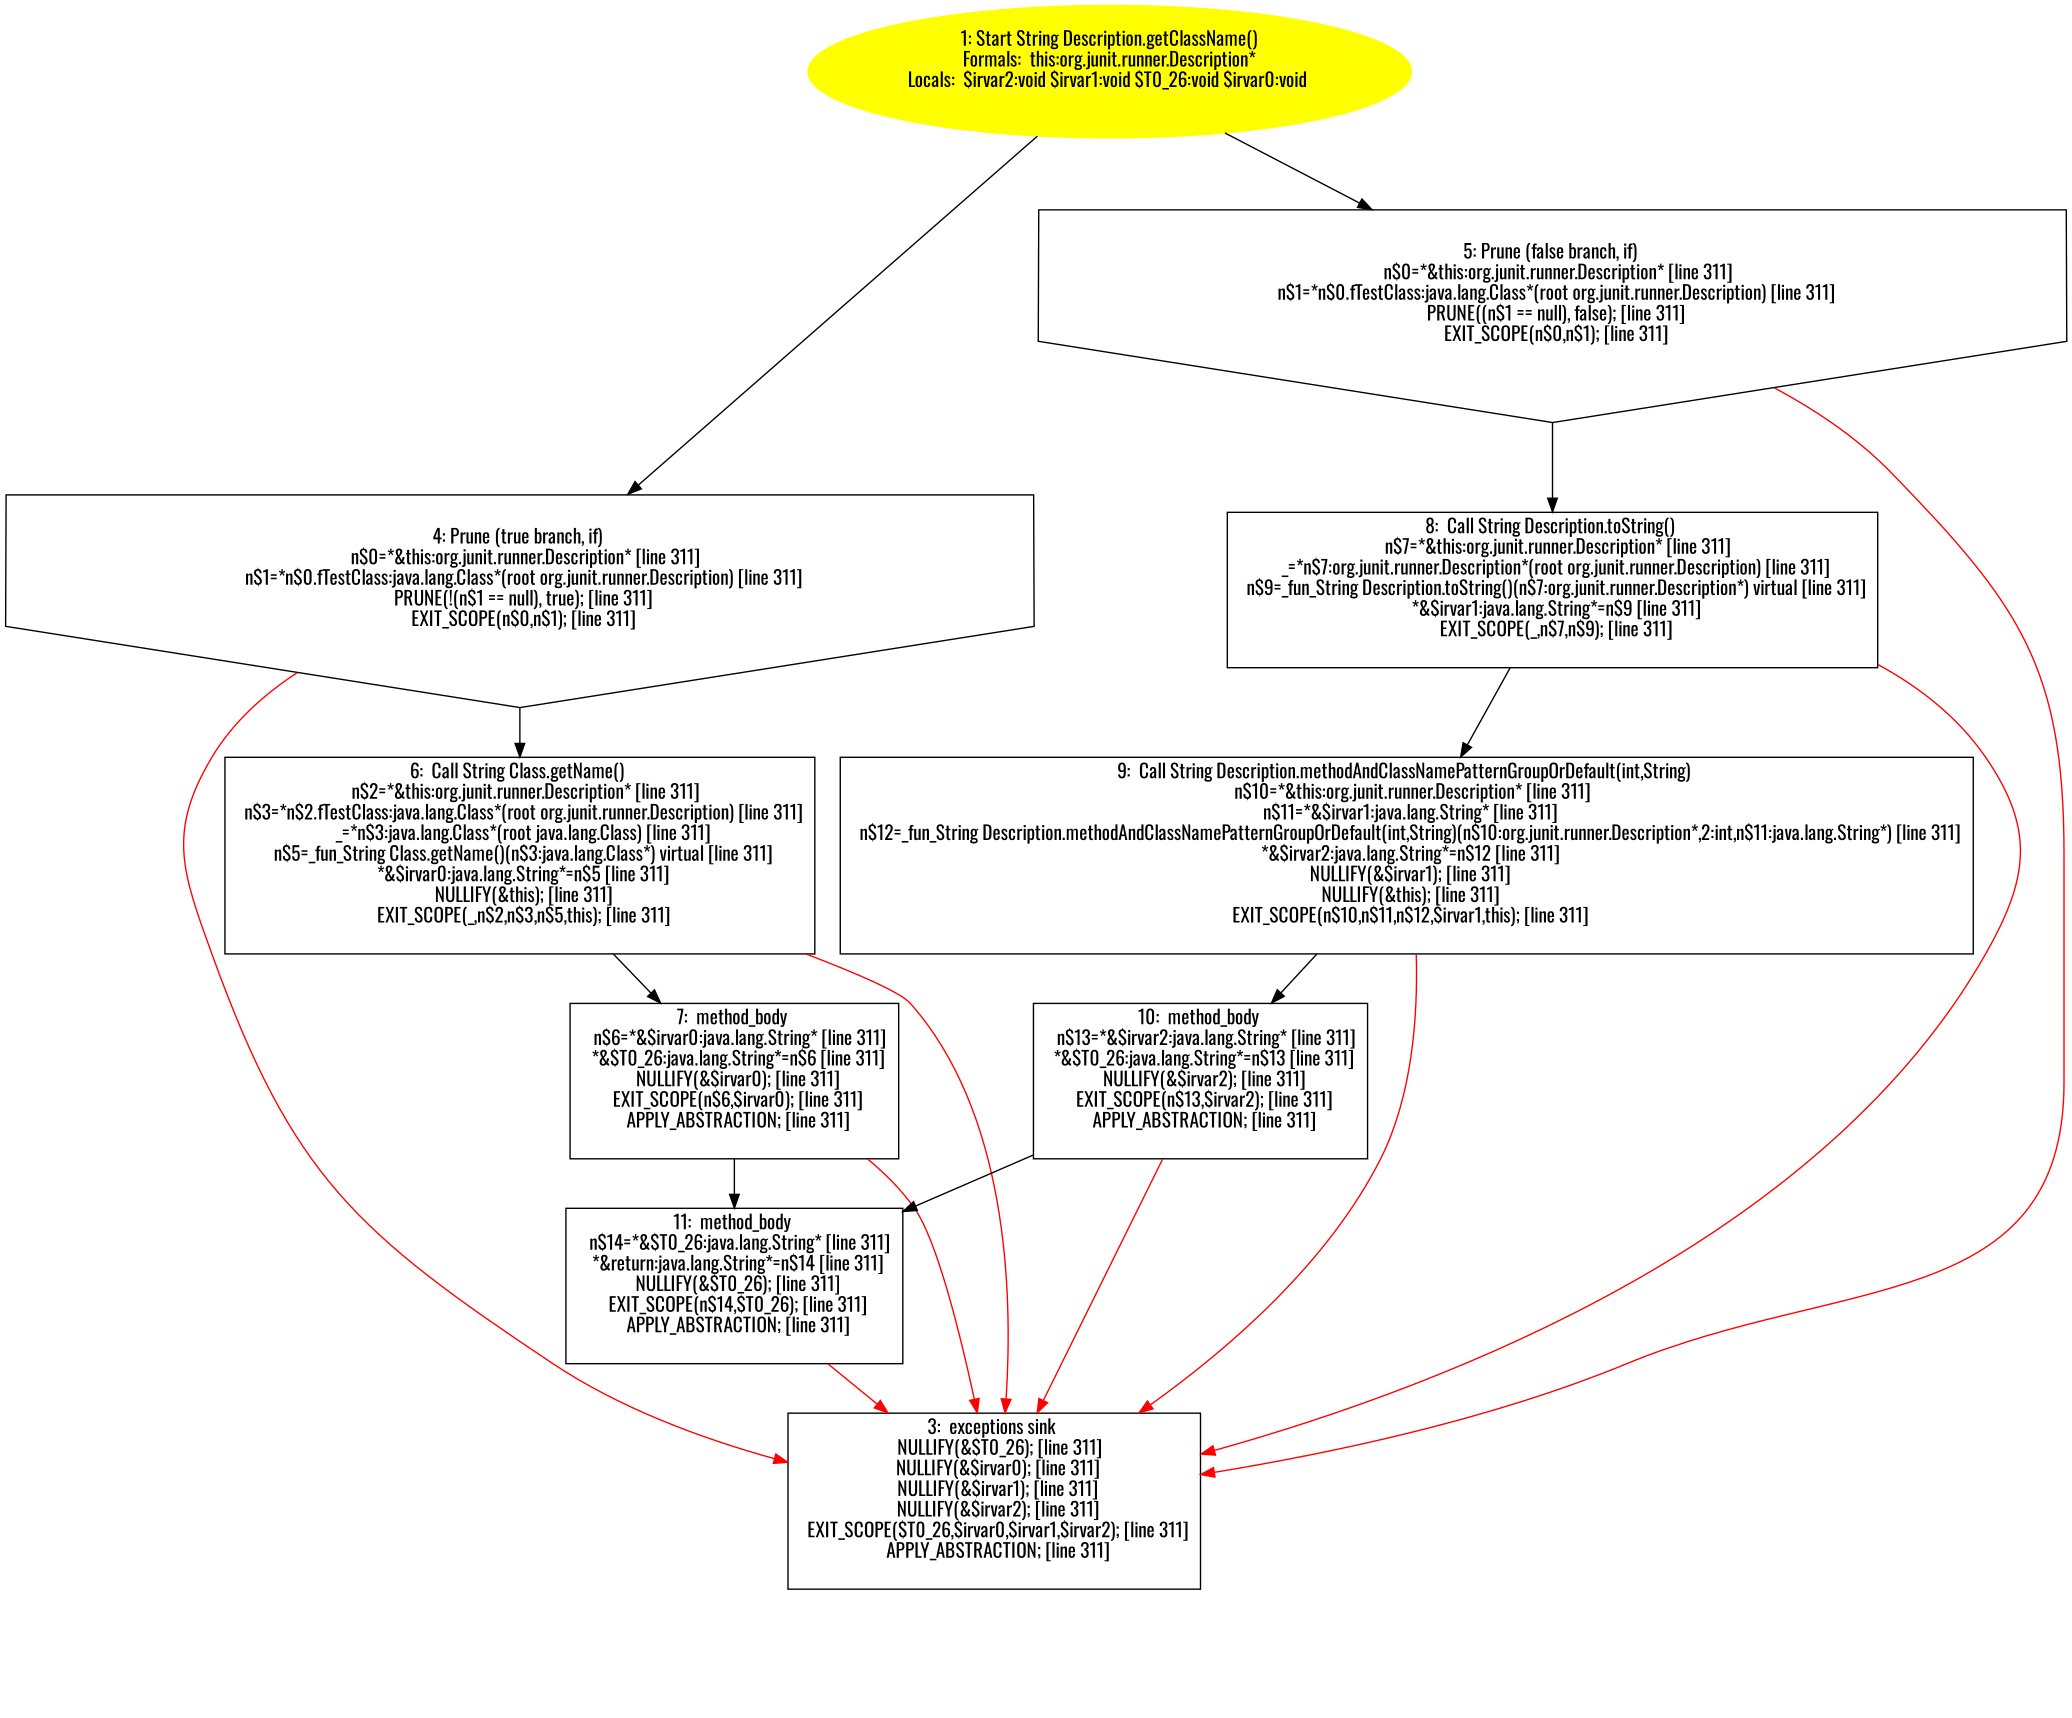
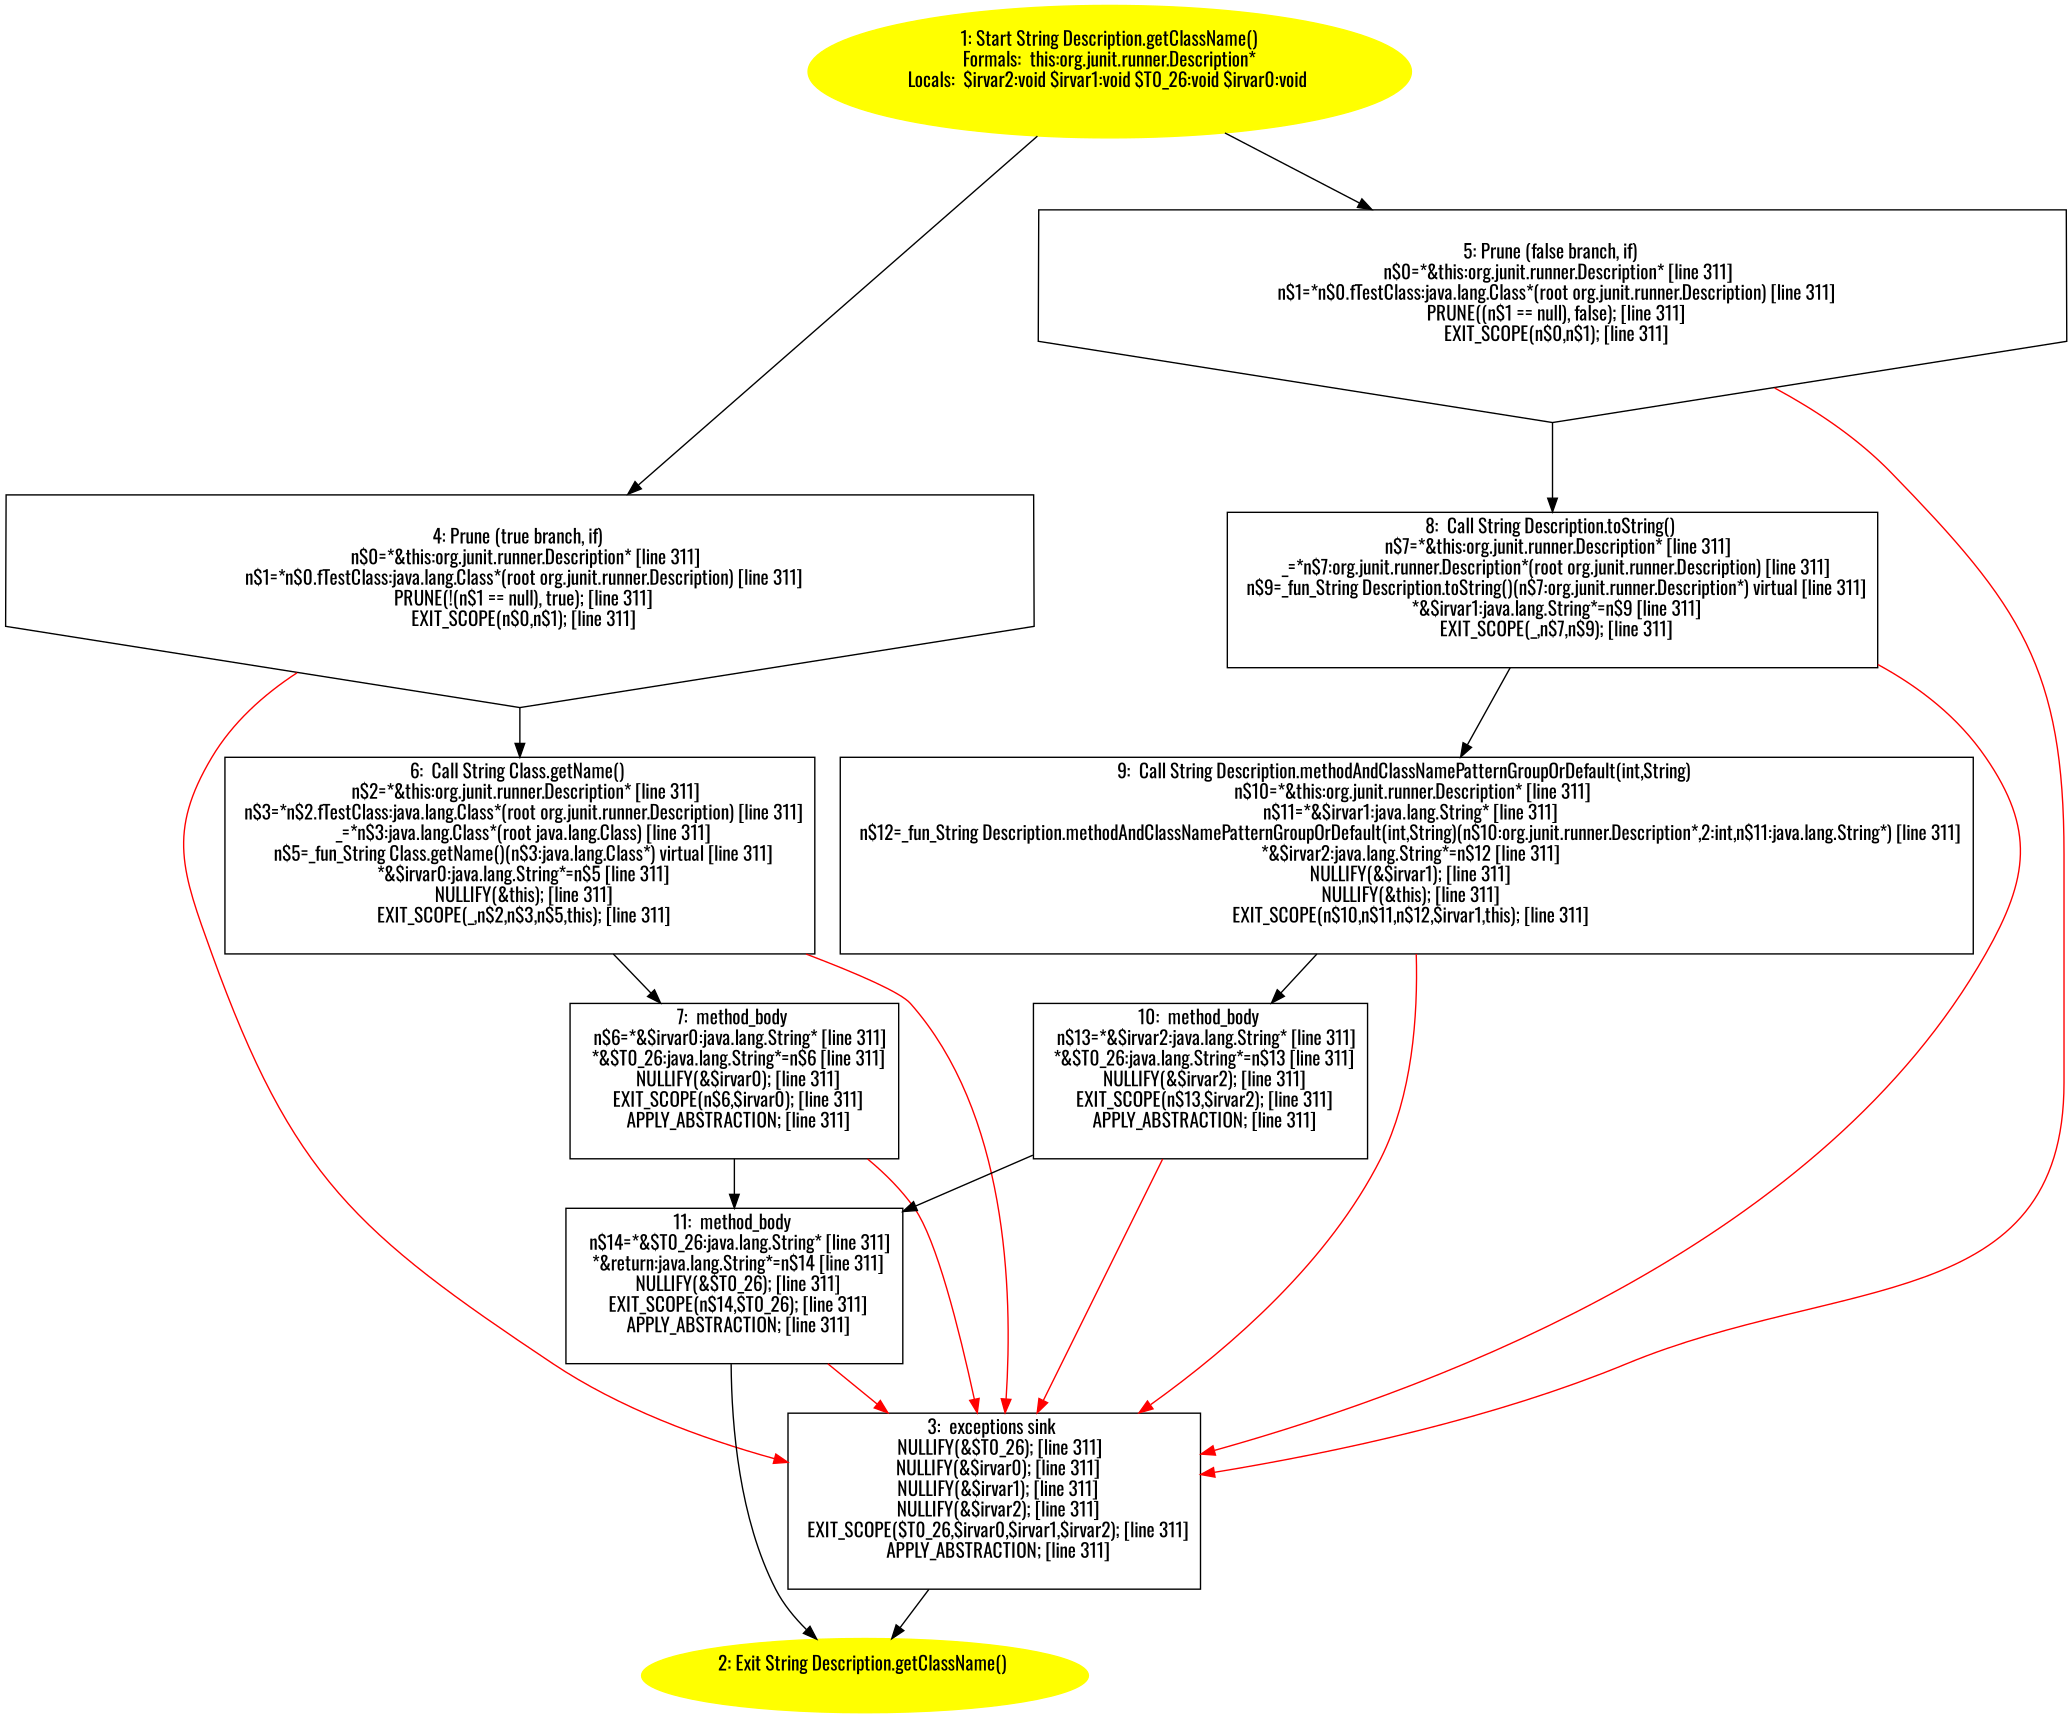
node "2: Exit String Description.getClassName()": added
